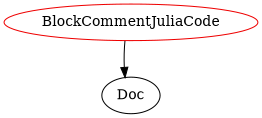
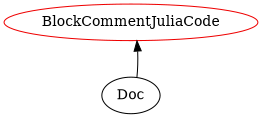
edge "BlockCommentJuliaCode" -> "Doc": reversed
